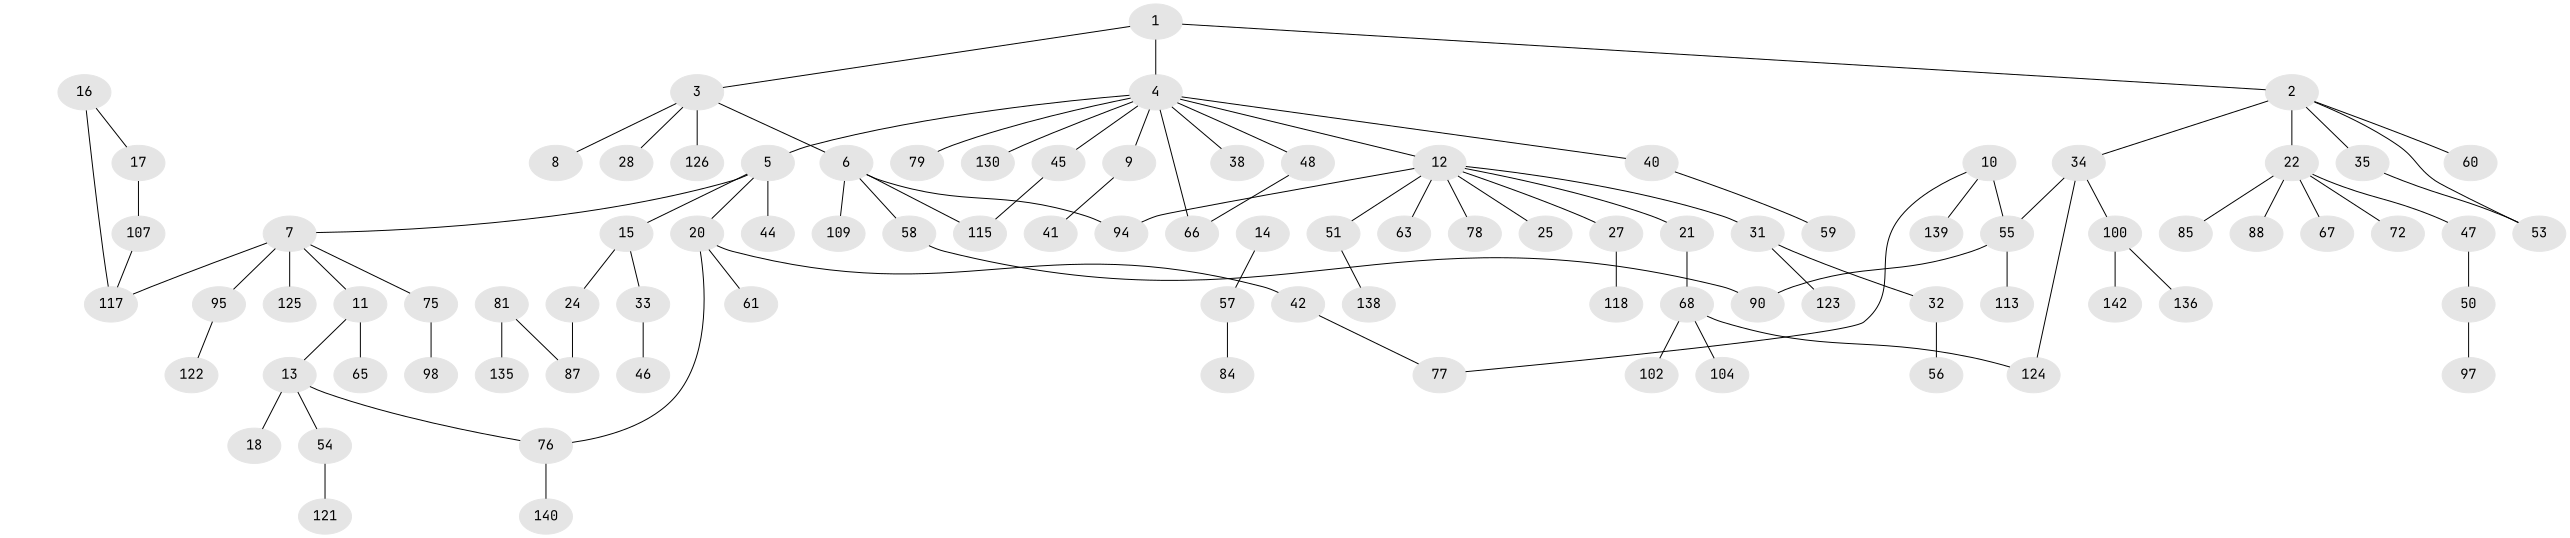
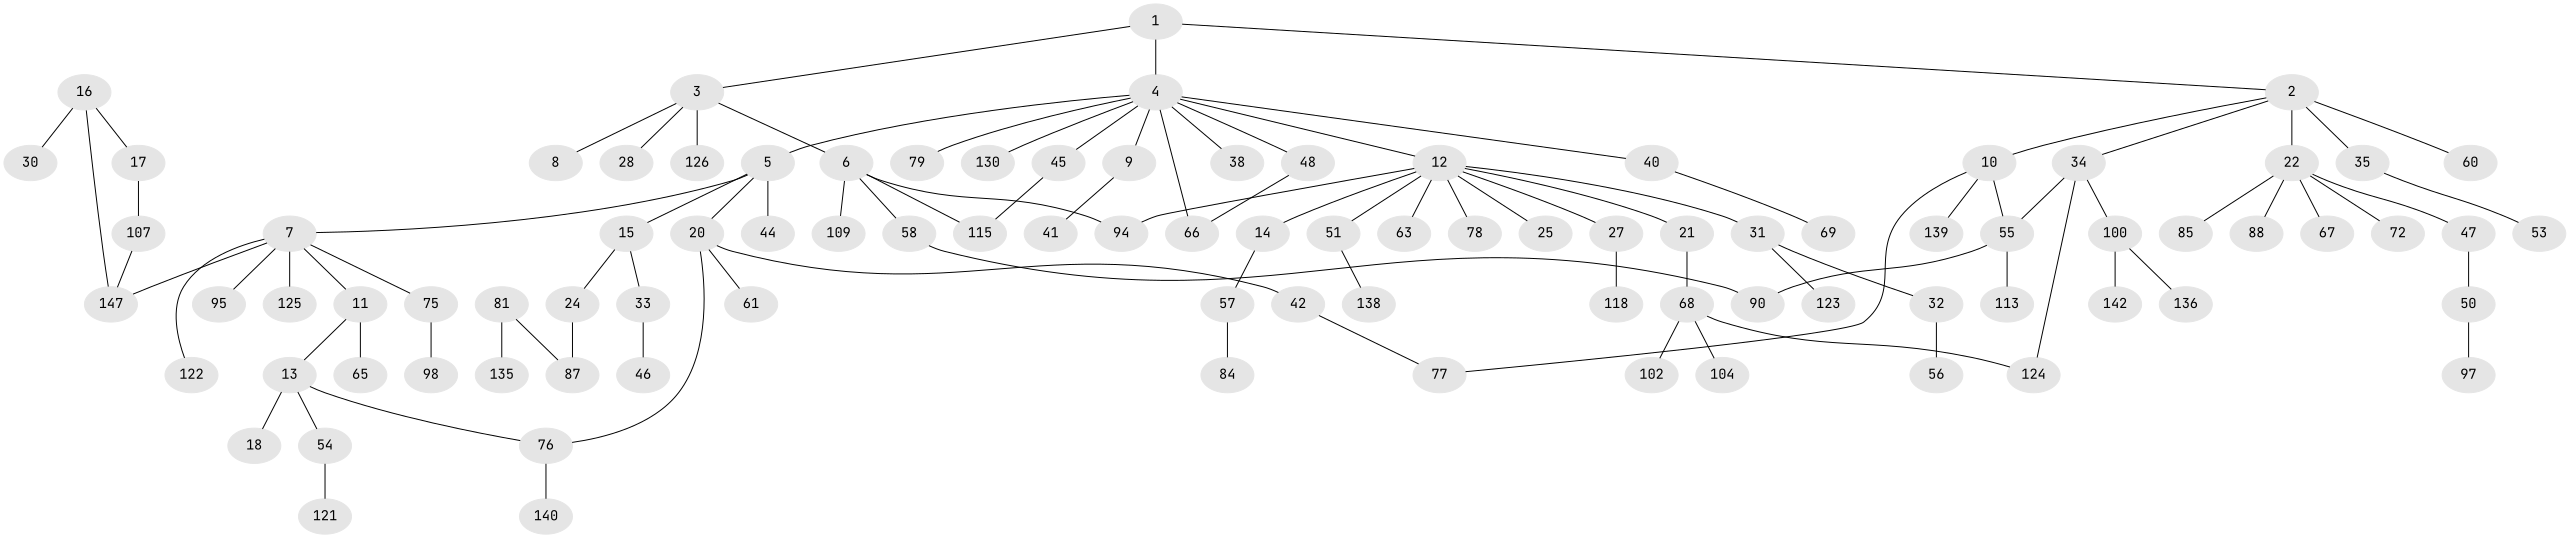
node "30": added
edge "2" -- "53": now "2" -- "10"
edge "12" -- "14": added
node "59": label "59" -> "69"
node "117": label "117" -> "147"
edge "95" -- "122": now "7" -- "122"
